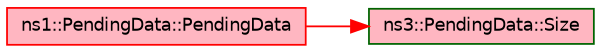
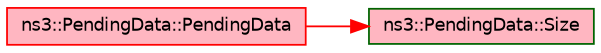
node "ns1::PendingData::PendingData": label "ns1::PendingData::PendingData" -> "ns3::PendingData::PendingData"
